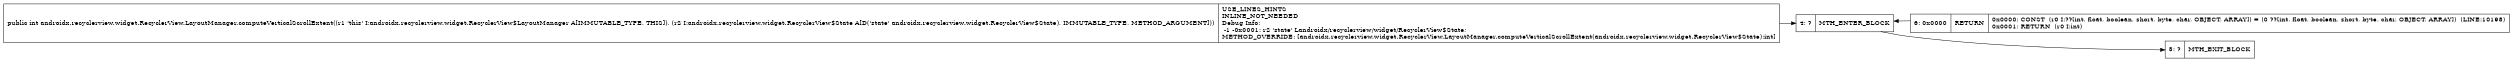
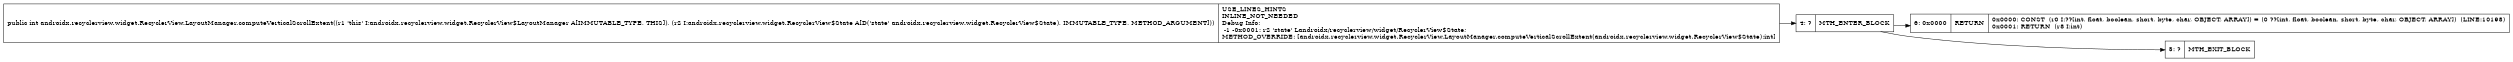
edge "6: 0x0000" -> "4: ?": reversed
node "6: 0x0000": text "0x0001: RETURN  (r0 I:int)" -> "0x0001: RETURN  (r8 I:int)"
